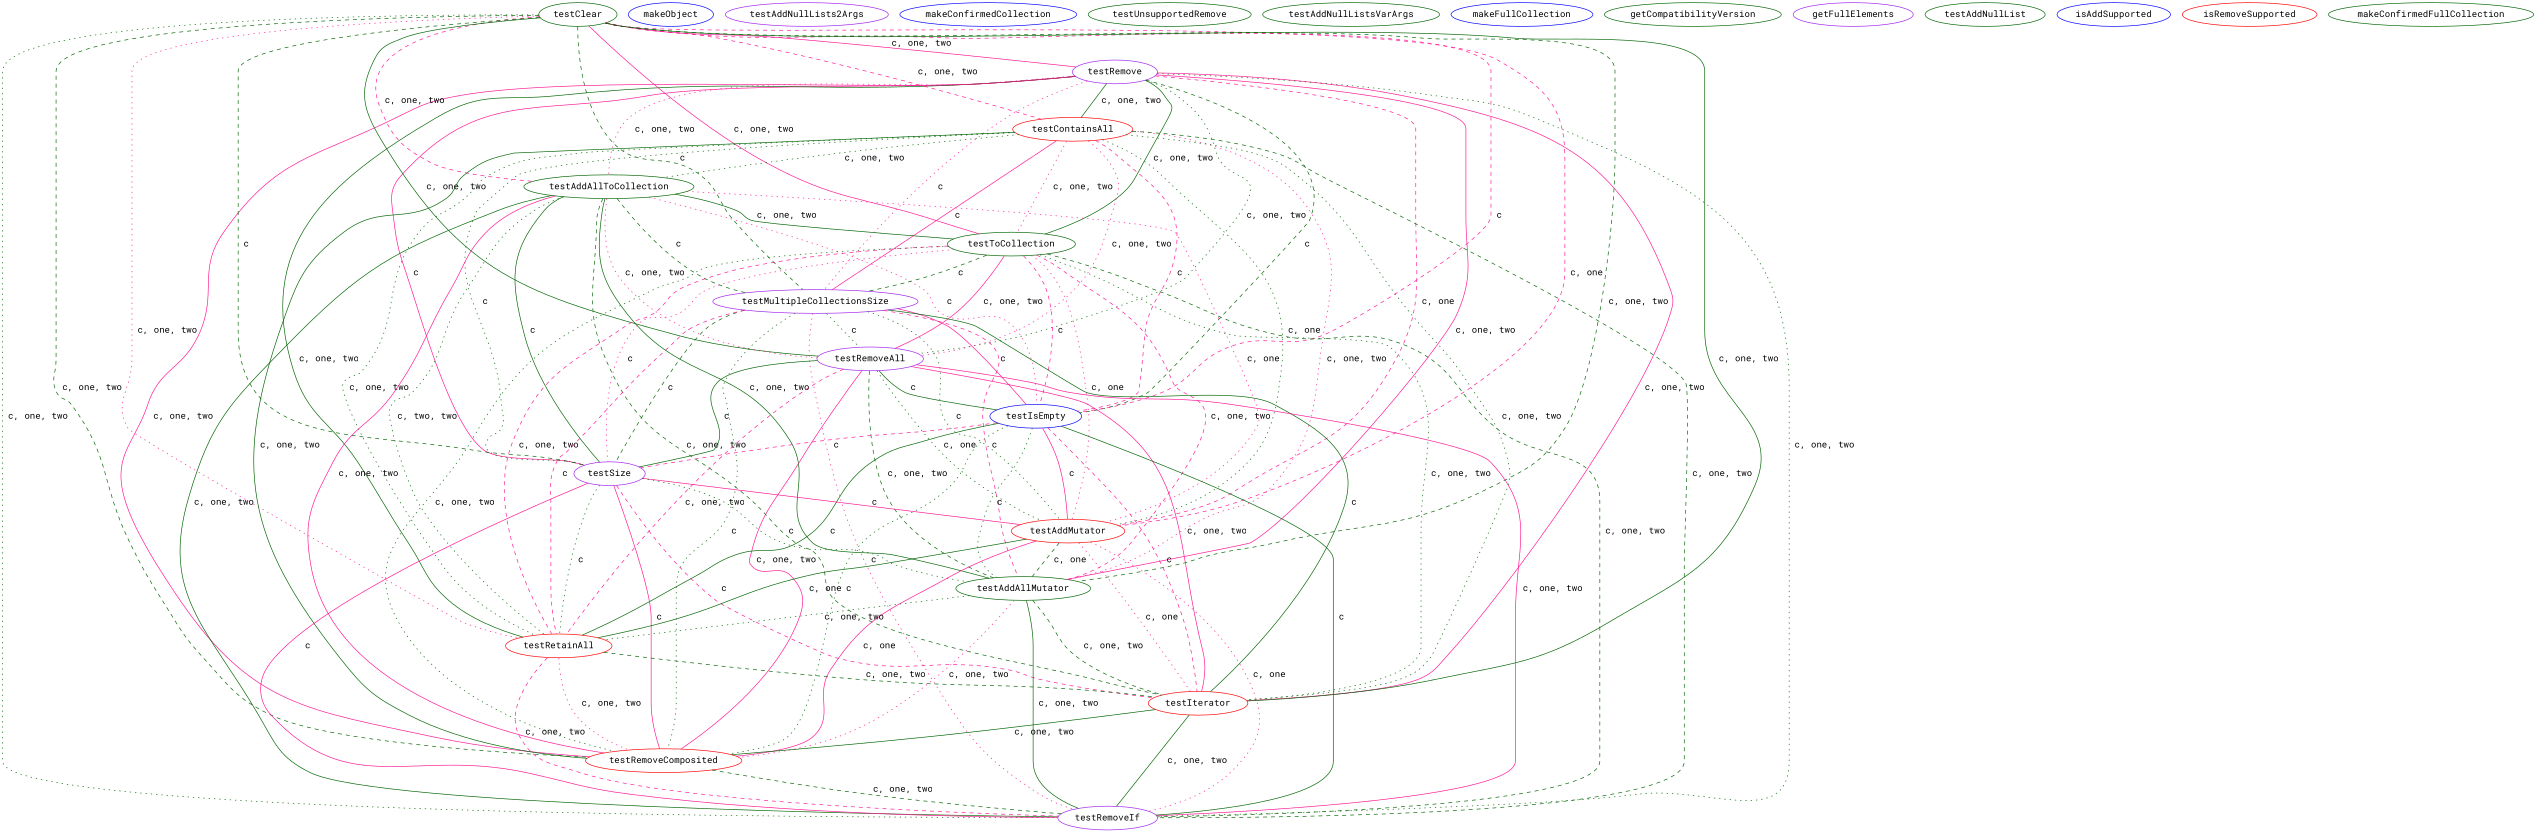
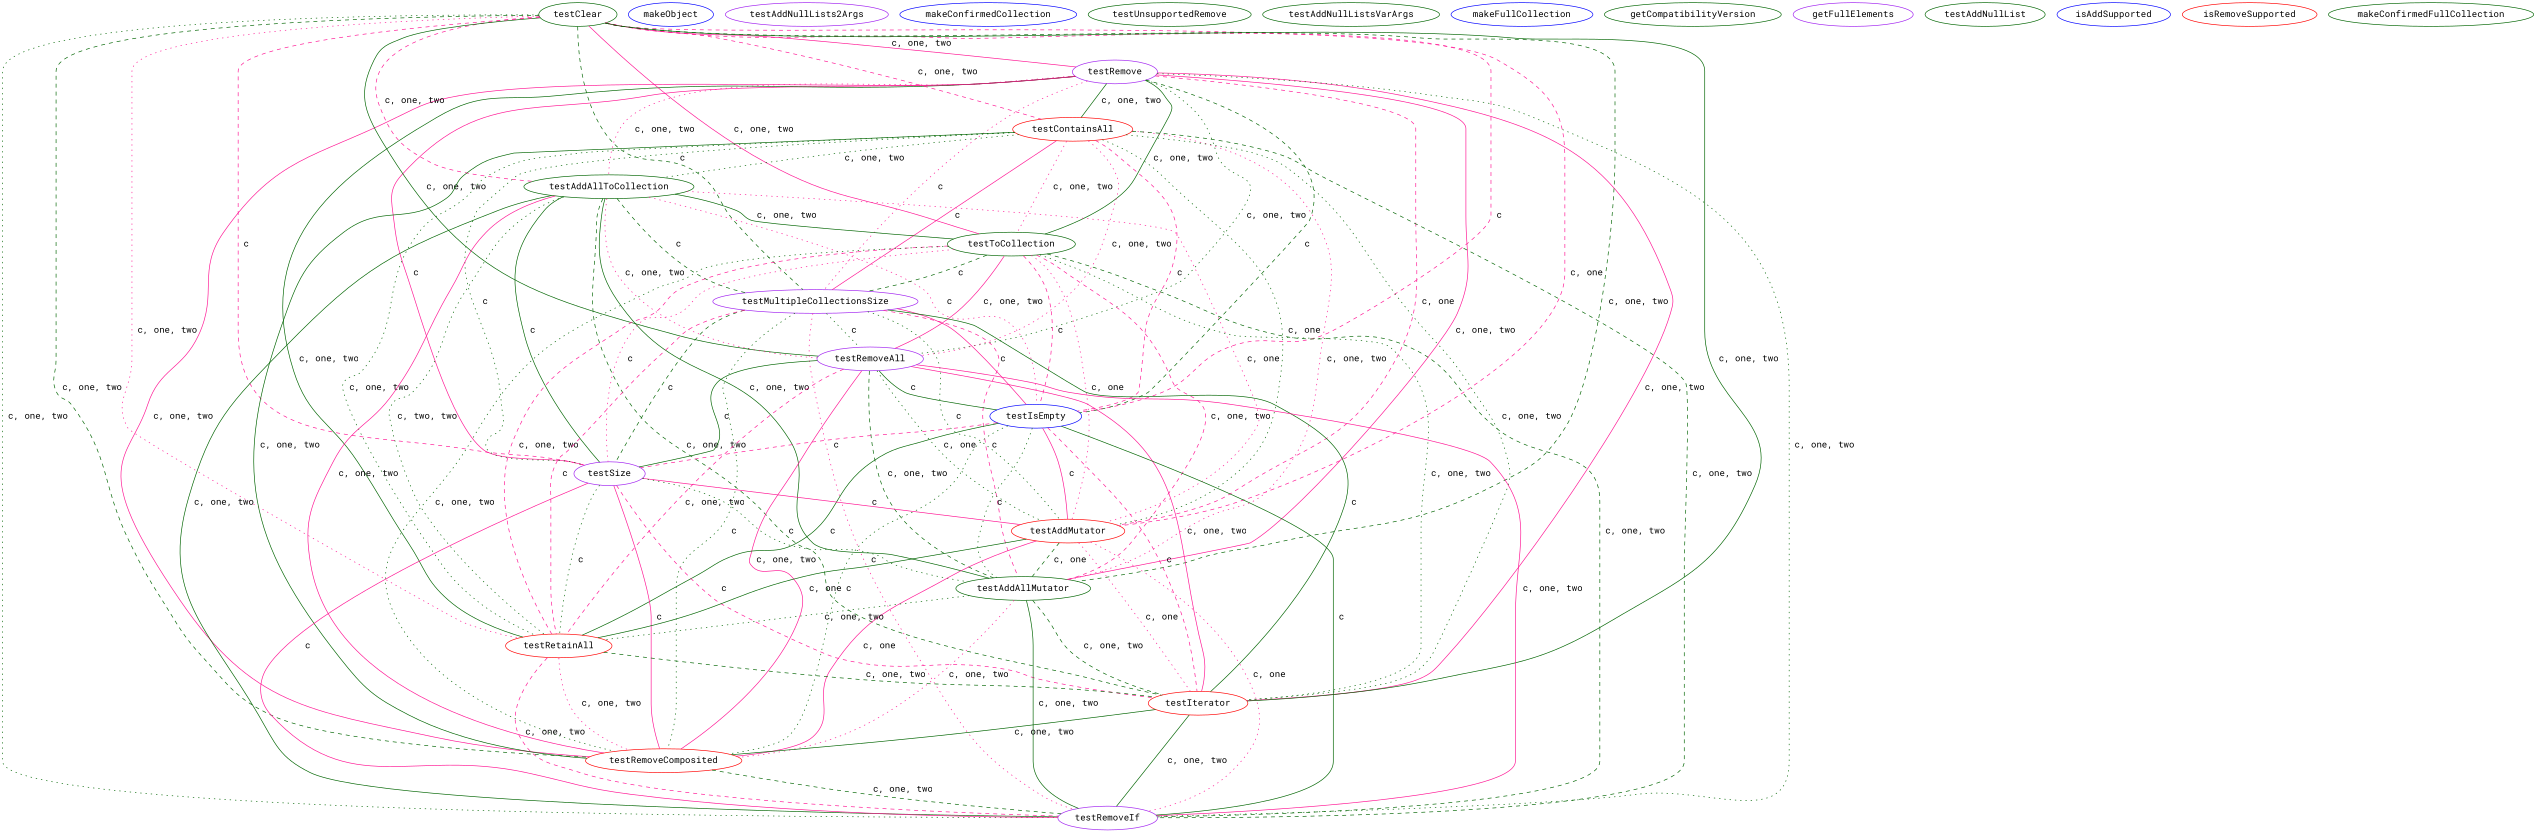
edge "testClear" -- "testSize": color darkgreen -> deeppink
